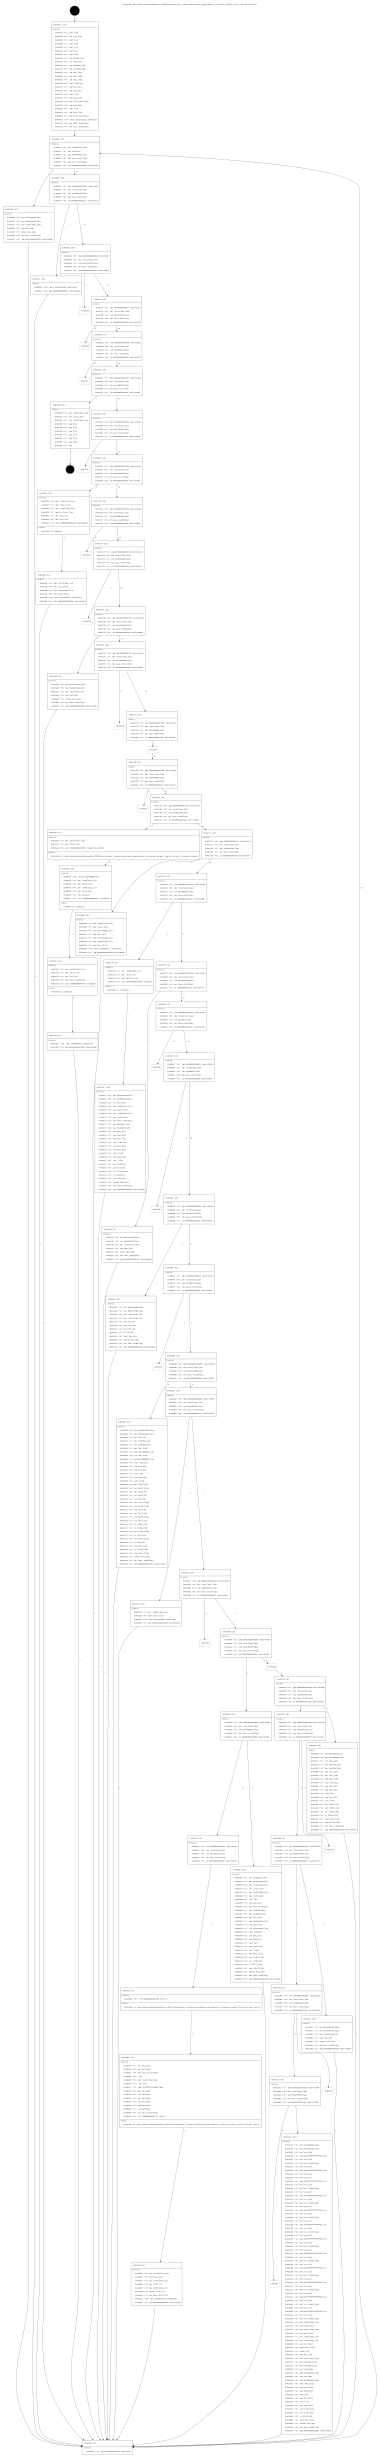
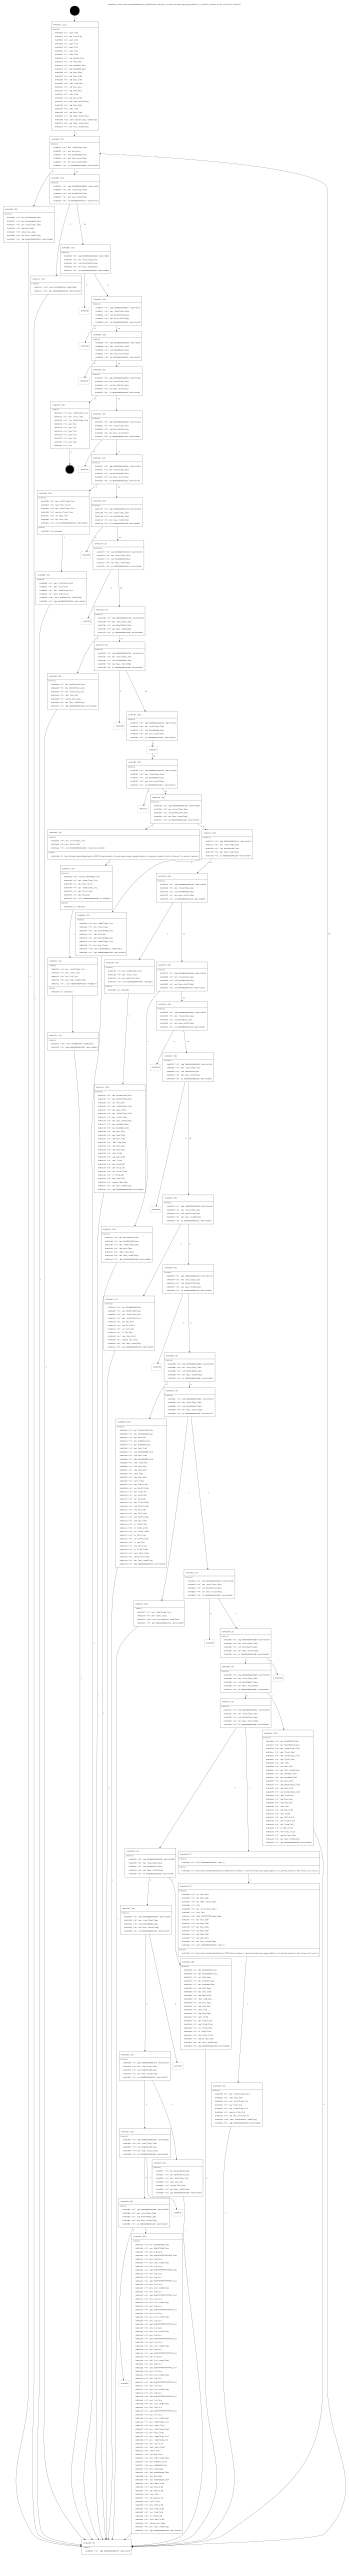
edge "0x402186" -> "0x401933 [28]": now "0x401917 [28]" -> "0x401933 [28]"
